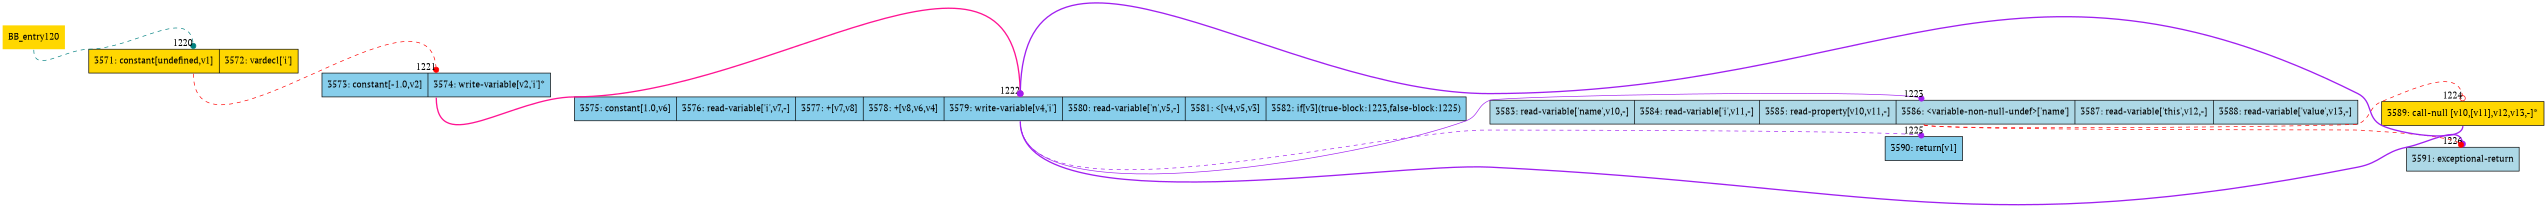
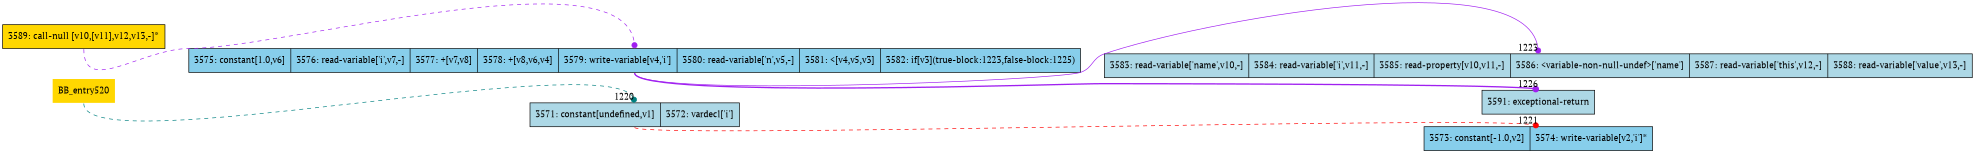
node "BB_entry120": label "BB_entry120" -> "BB_entry520"
node "3571: constant[undefined,v1]": fillcolor gold -> lightblue
edge "3573: constant[-1.0,v2]" -> "3575: constant[1.0,v6]": removed
edge "3589: call-null [v10,[v11],v12,v13,-]*" -> "3575: constant[1.0,v6]": style bold -> dashed
edge "3583: read-variable['name',v10,-]" -> "3589: call-null [v10,[v11],v12,v13,-]*": removed
edge "3583: read-variable['name',v10,-]" -> "3591: exceptional-return": removed
node "3590: return[v1]": removed
